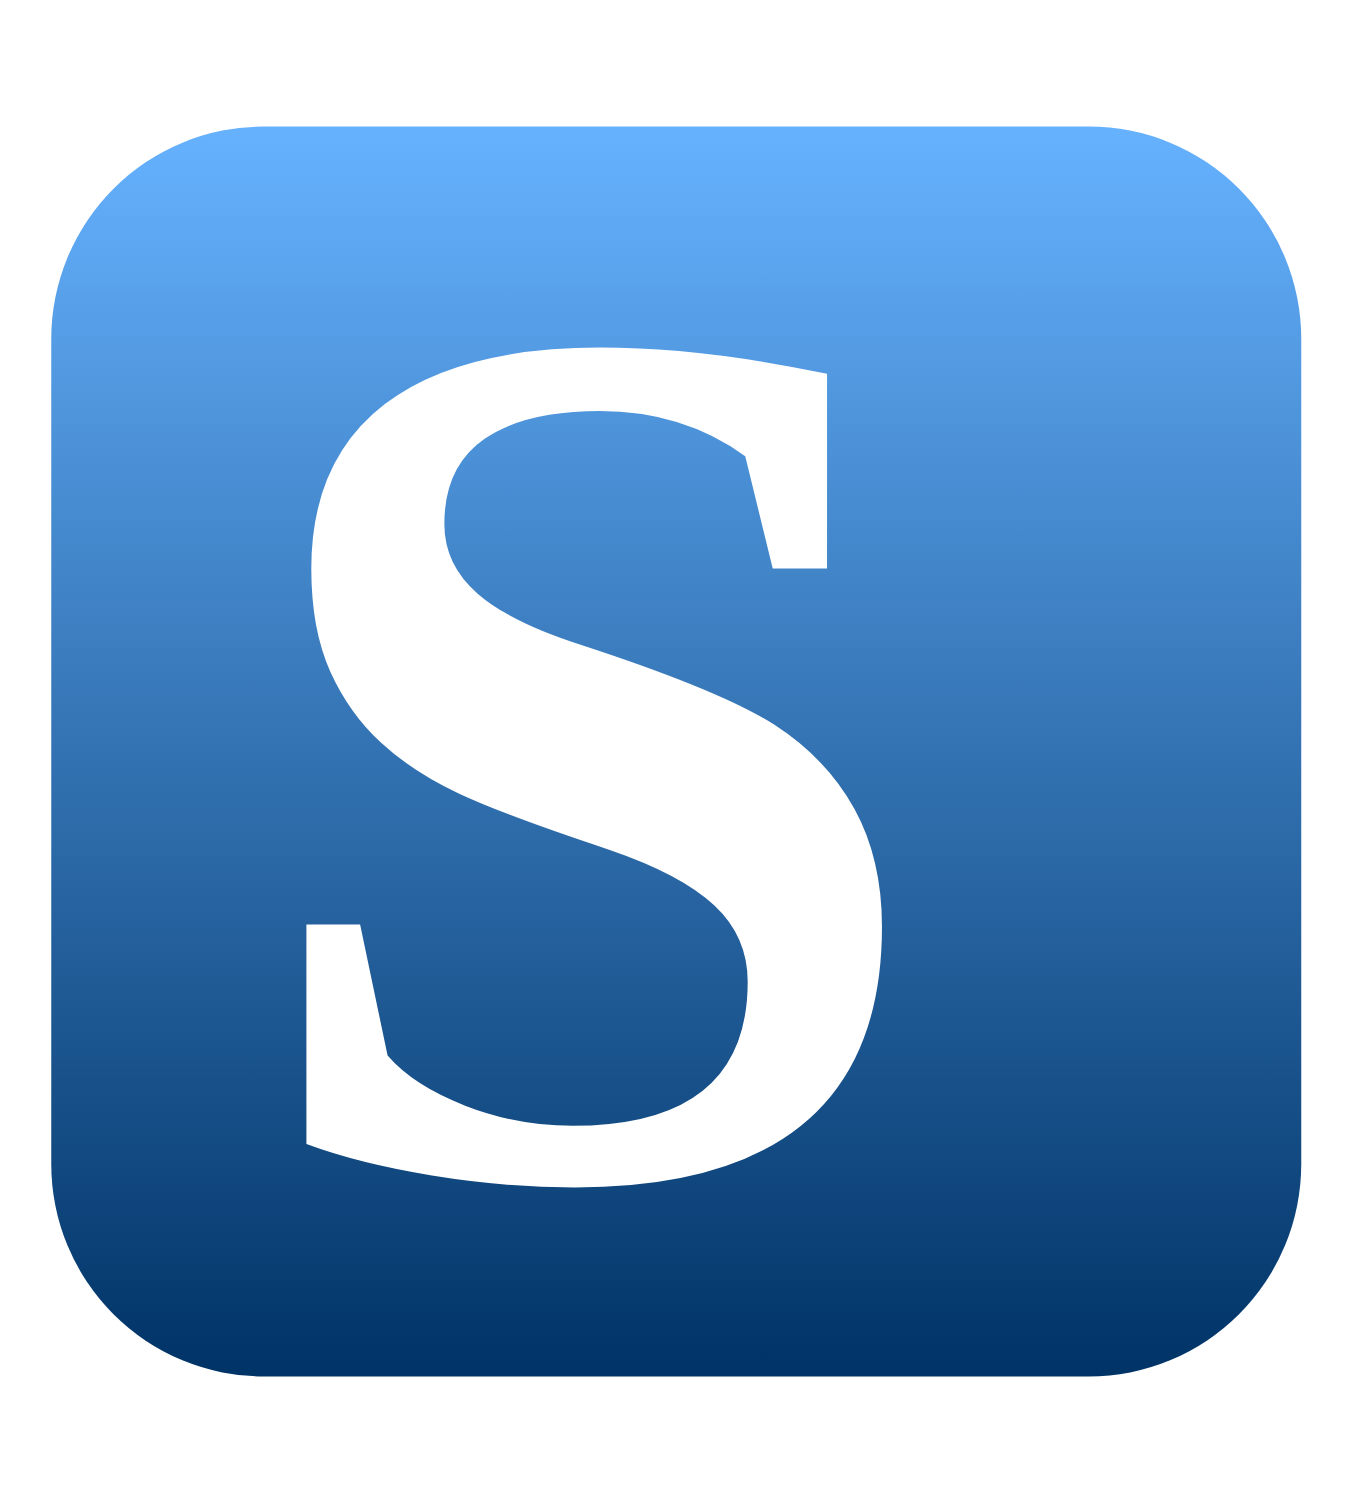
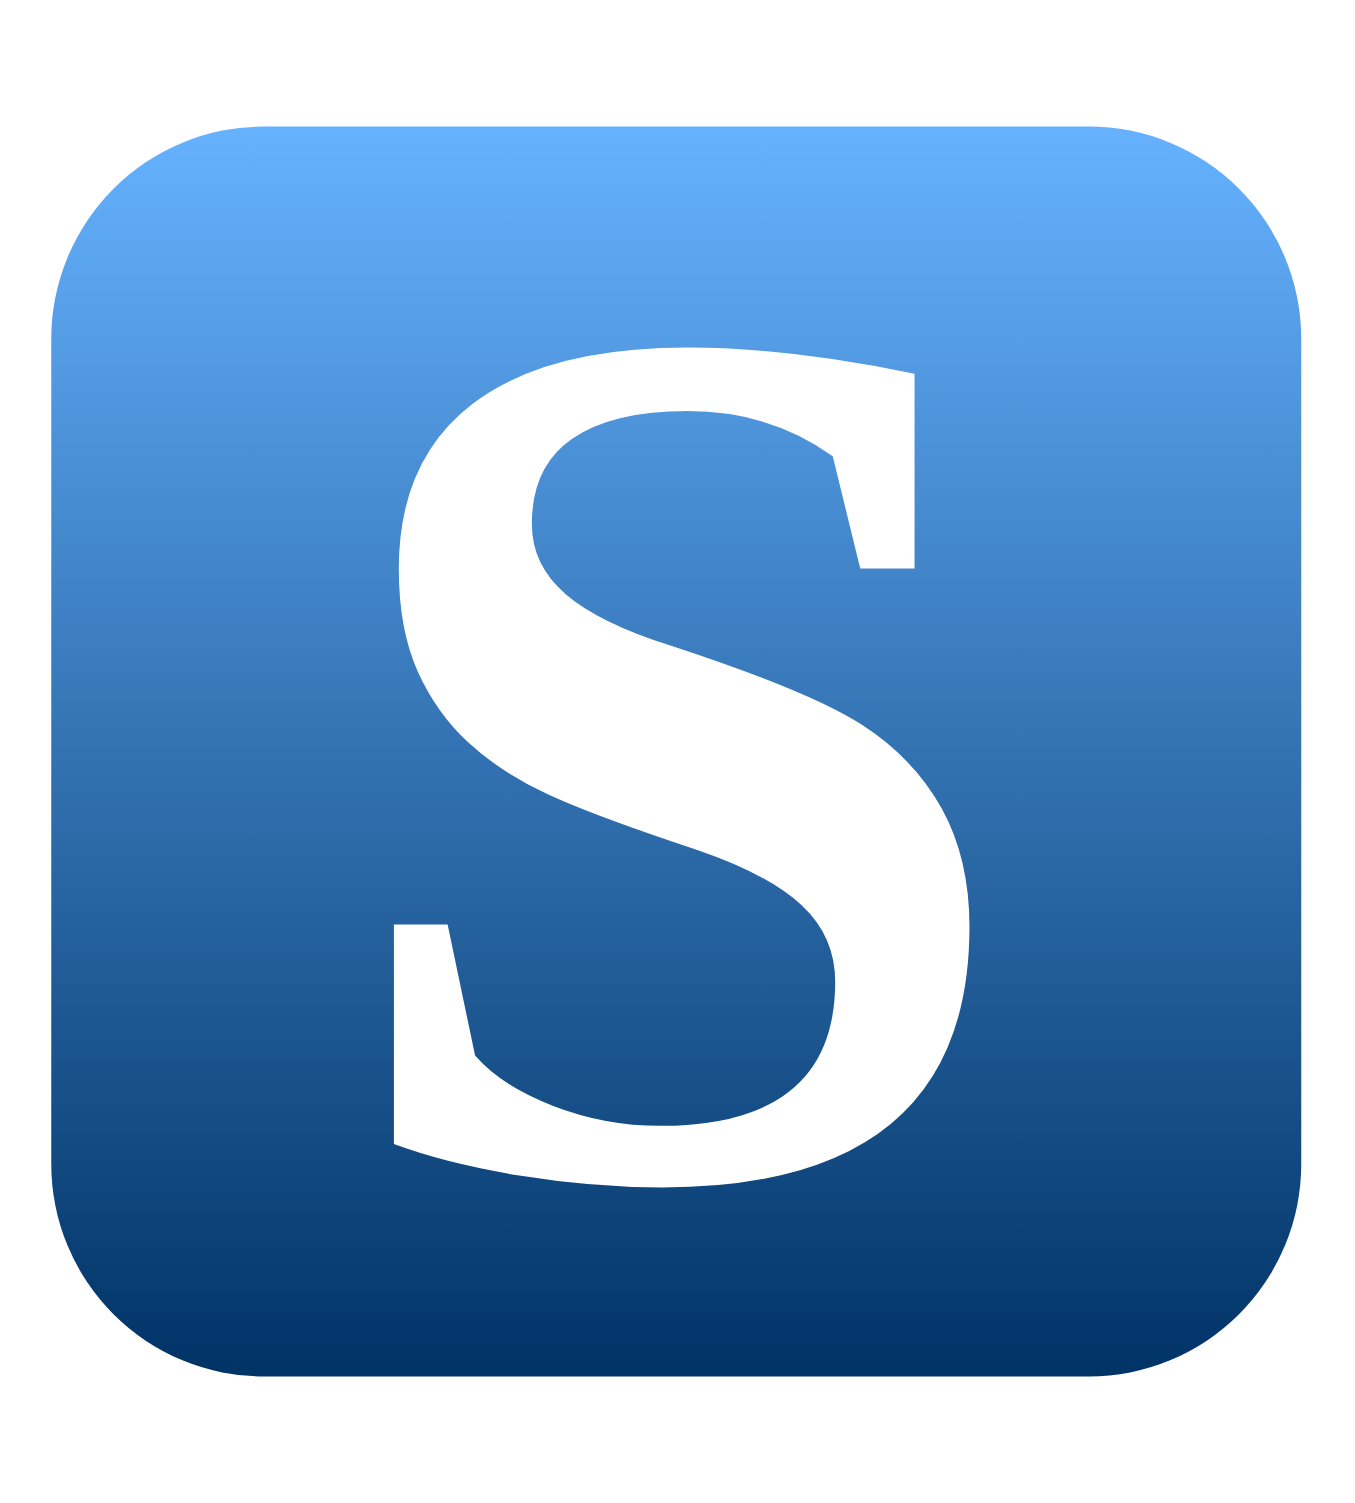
node "S": moved (589, 751) -> (676, 751)
